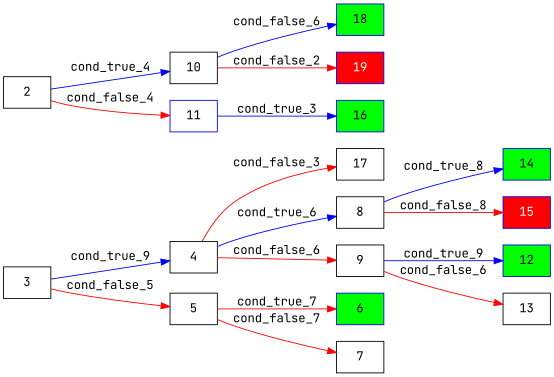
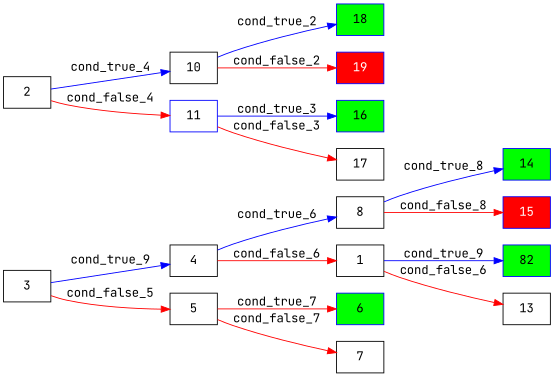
edge "10" -> "18": label "cond_false_6" -> "cond_true_2"
edge "4" -> "17": now "11" -> "17"
node "9": label "9" -> "1"
node "12": label "12" -> "82"
